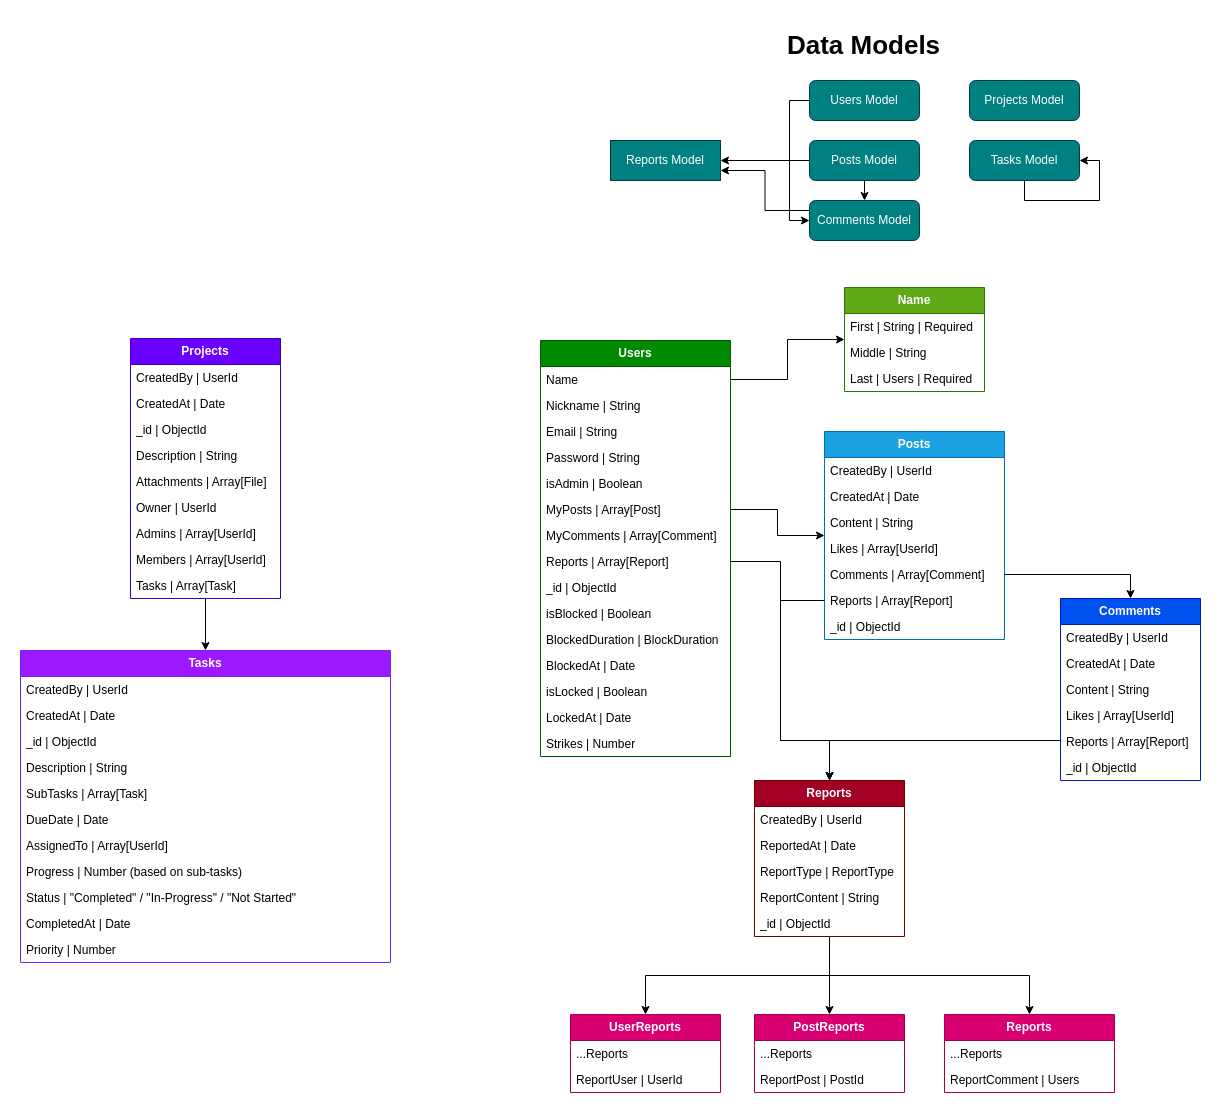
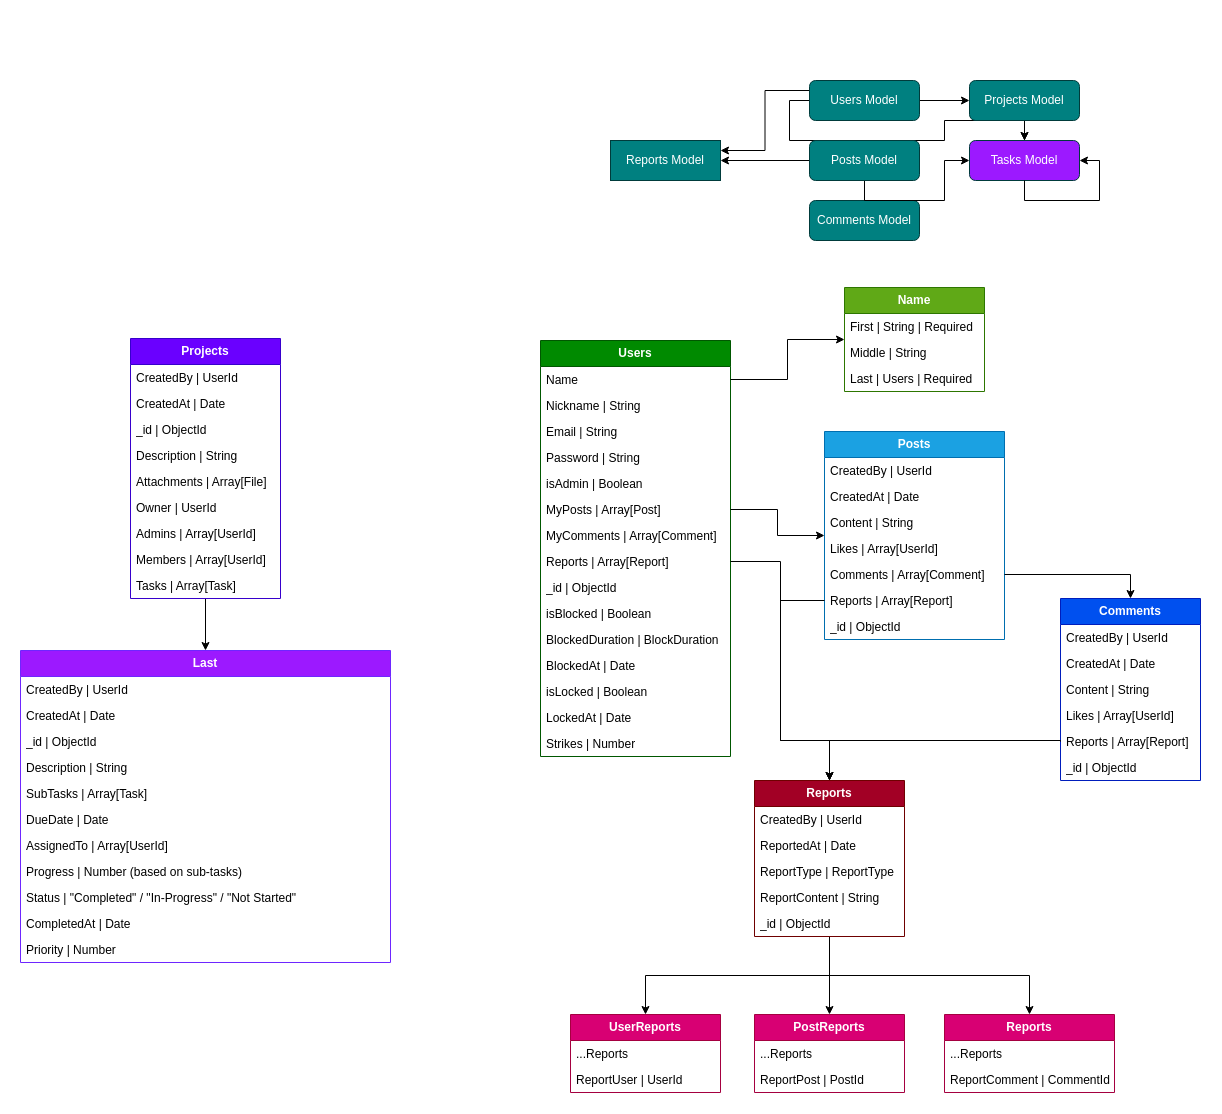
node "Data Models": removed
edge "Users Model" -> "Projects Model": added
edge "Users Model" -> "Reports Model": added
edge "Projects Model" -> "Tasks Model": added
node "Tasks Model": fillcolor #008080 -> #9c19ff
edge "Users Model" -> "Comments Model": now "Users Model" -> "Tasks Model"
edge "Posts Model" -> "Comments Model": now "Posts Model" -> "Tasks Model"
edge "Comments Model" -> "Reports Model": removed
node "Tasks": label "Tasks" -> "Last"
node "ReportComment | Users": label "ReportComment | Users" -> "ReportComment | CommentId"
